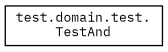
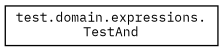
node "test.domain.test. TestAnd": label "test.domain.test. TestAnd" -> "test.domain.expressions. TestAnd"
